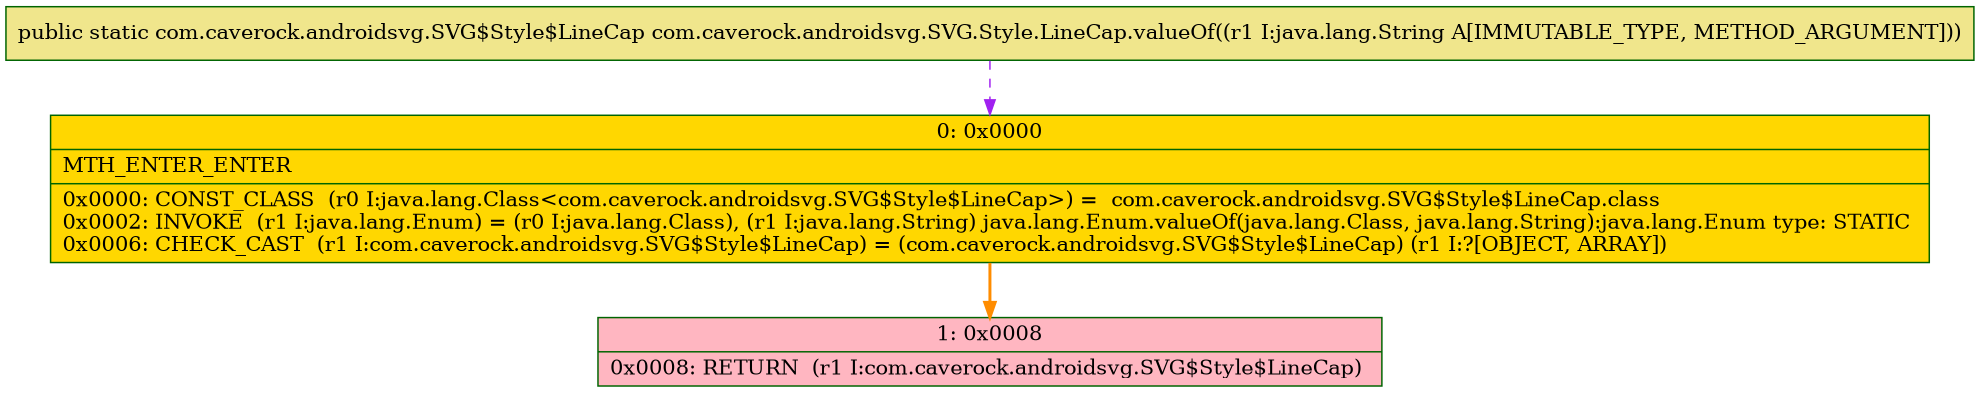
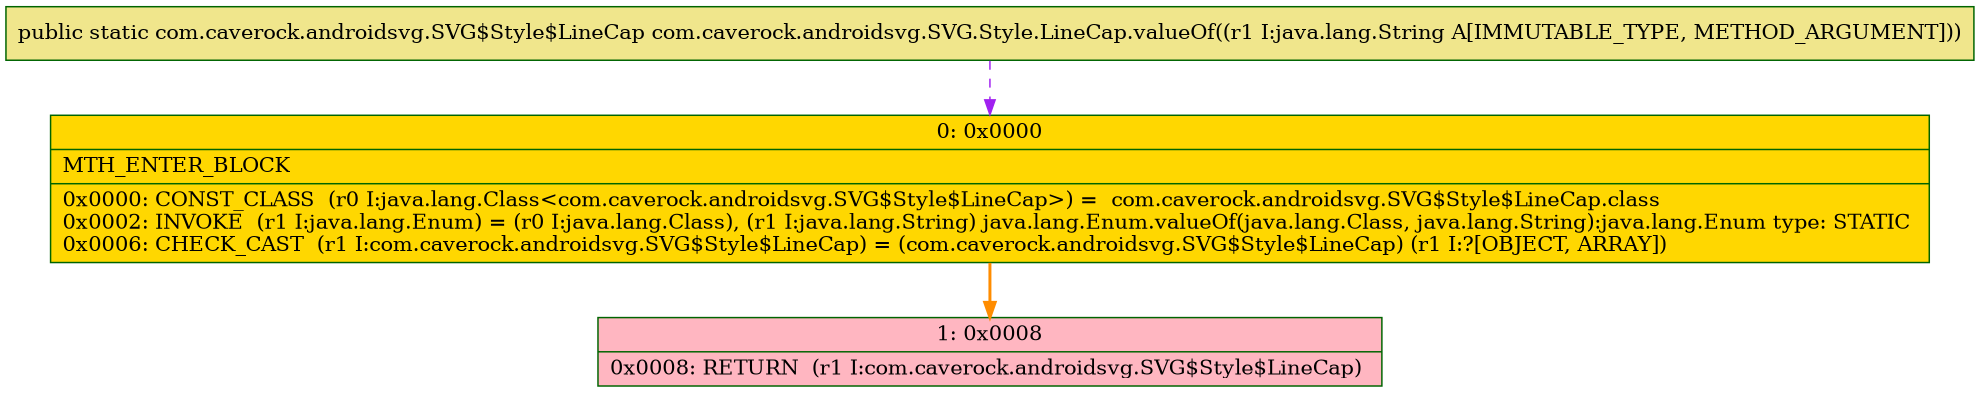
node "0: 0x0000": text "MTH_ENTER_ENTER" -> "MTH_ENTER_BLOCK"
